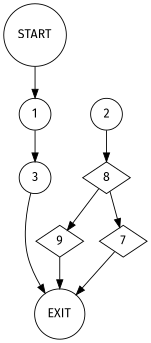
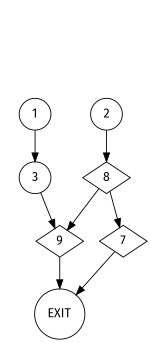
node "START": removed
edge "3" -> "EXIT": now "3" -> "9"
